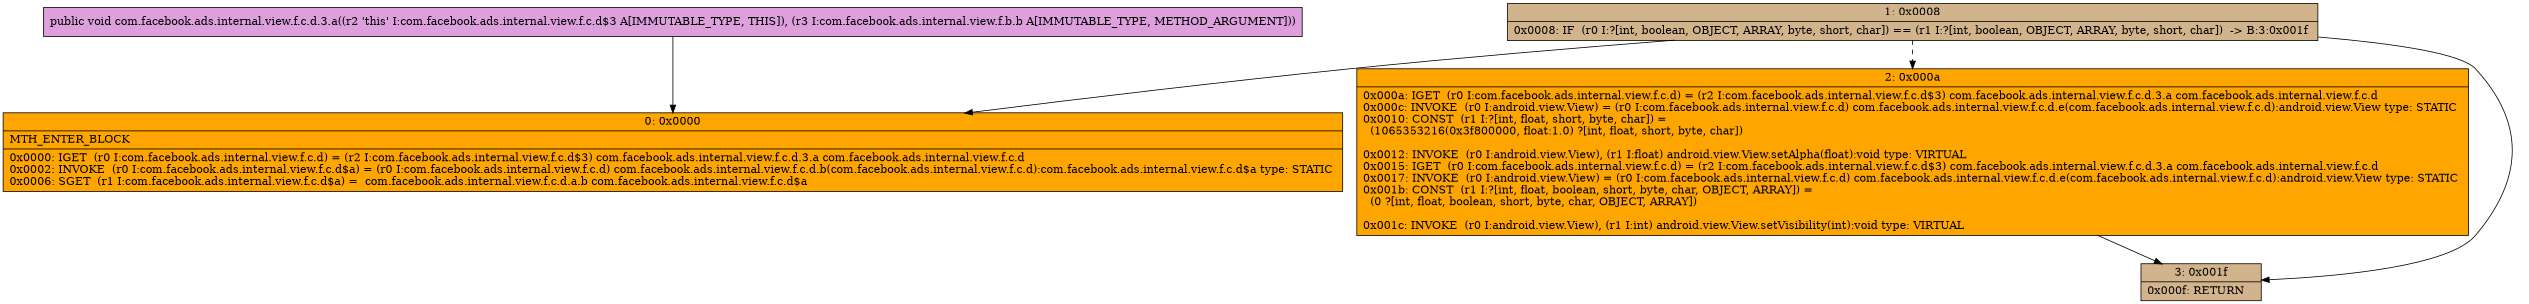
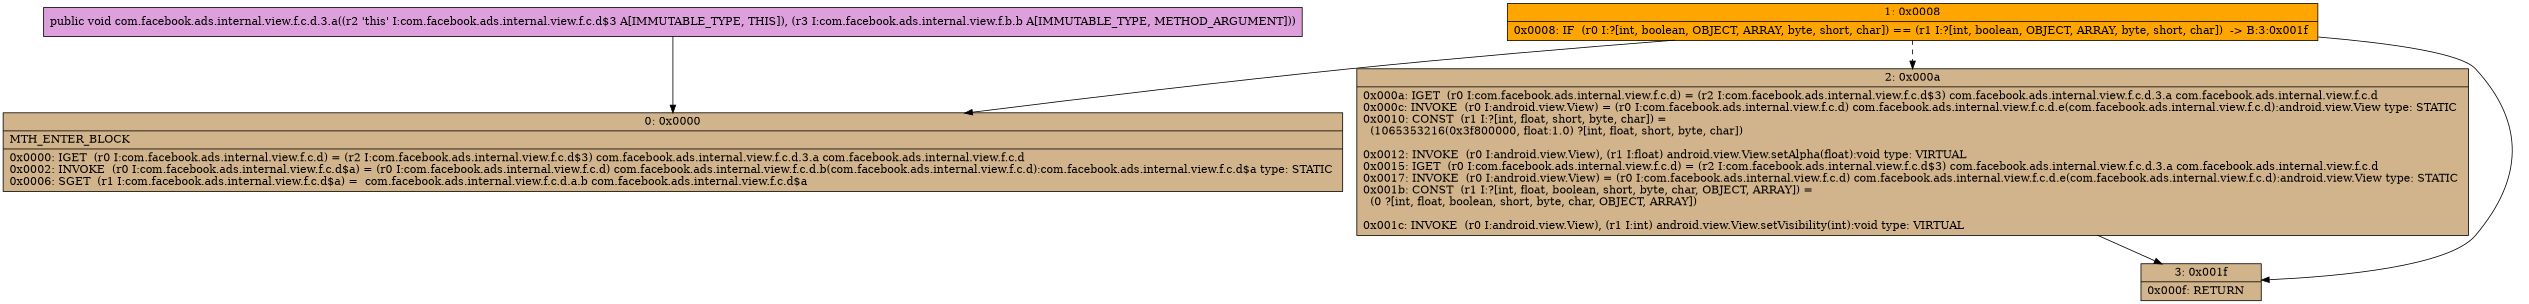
node "1: 0x0008": fillcolor tan -> orange
node "0: 0x0000": fillcolor orange -> tan
node "2: 0x000a": fillcolor orange -> tan
